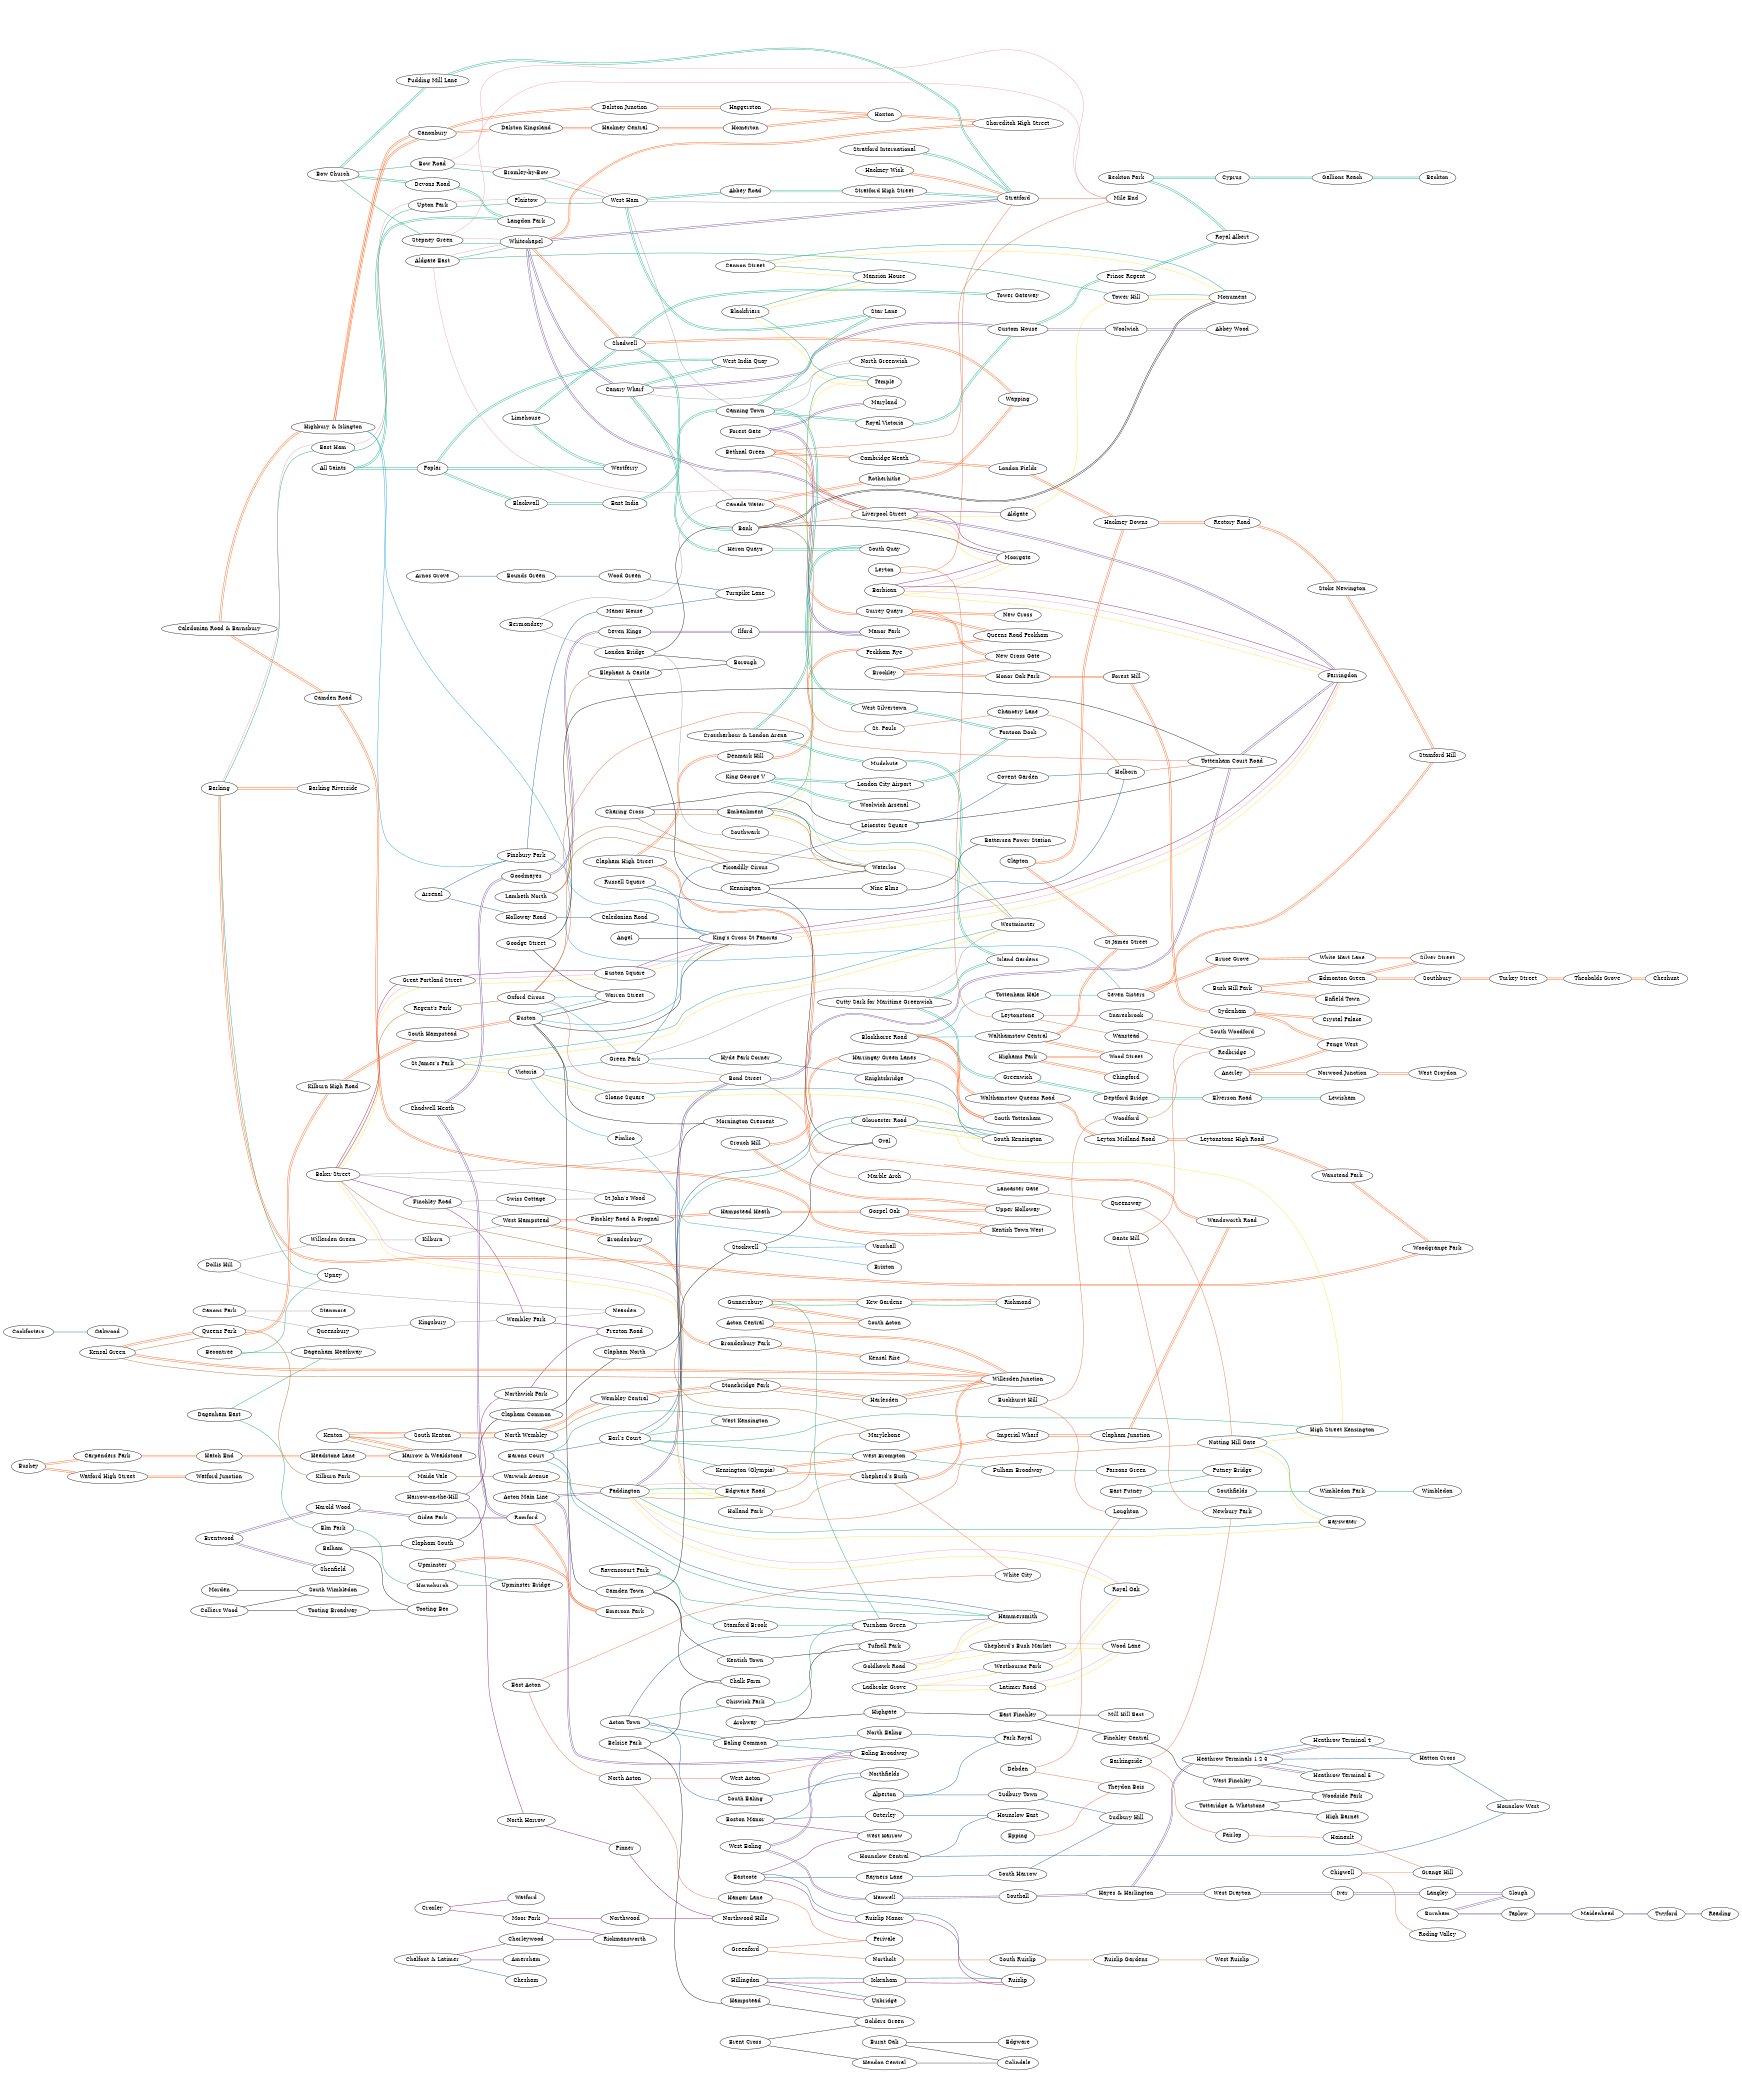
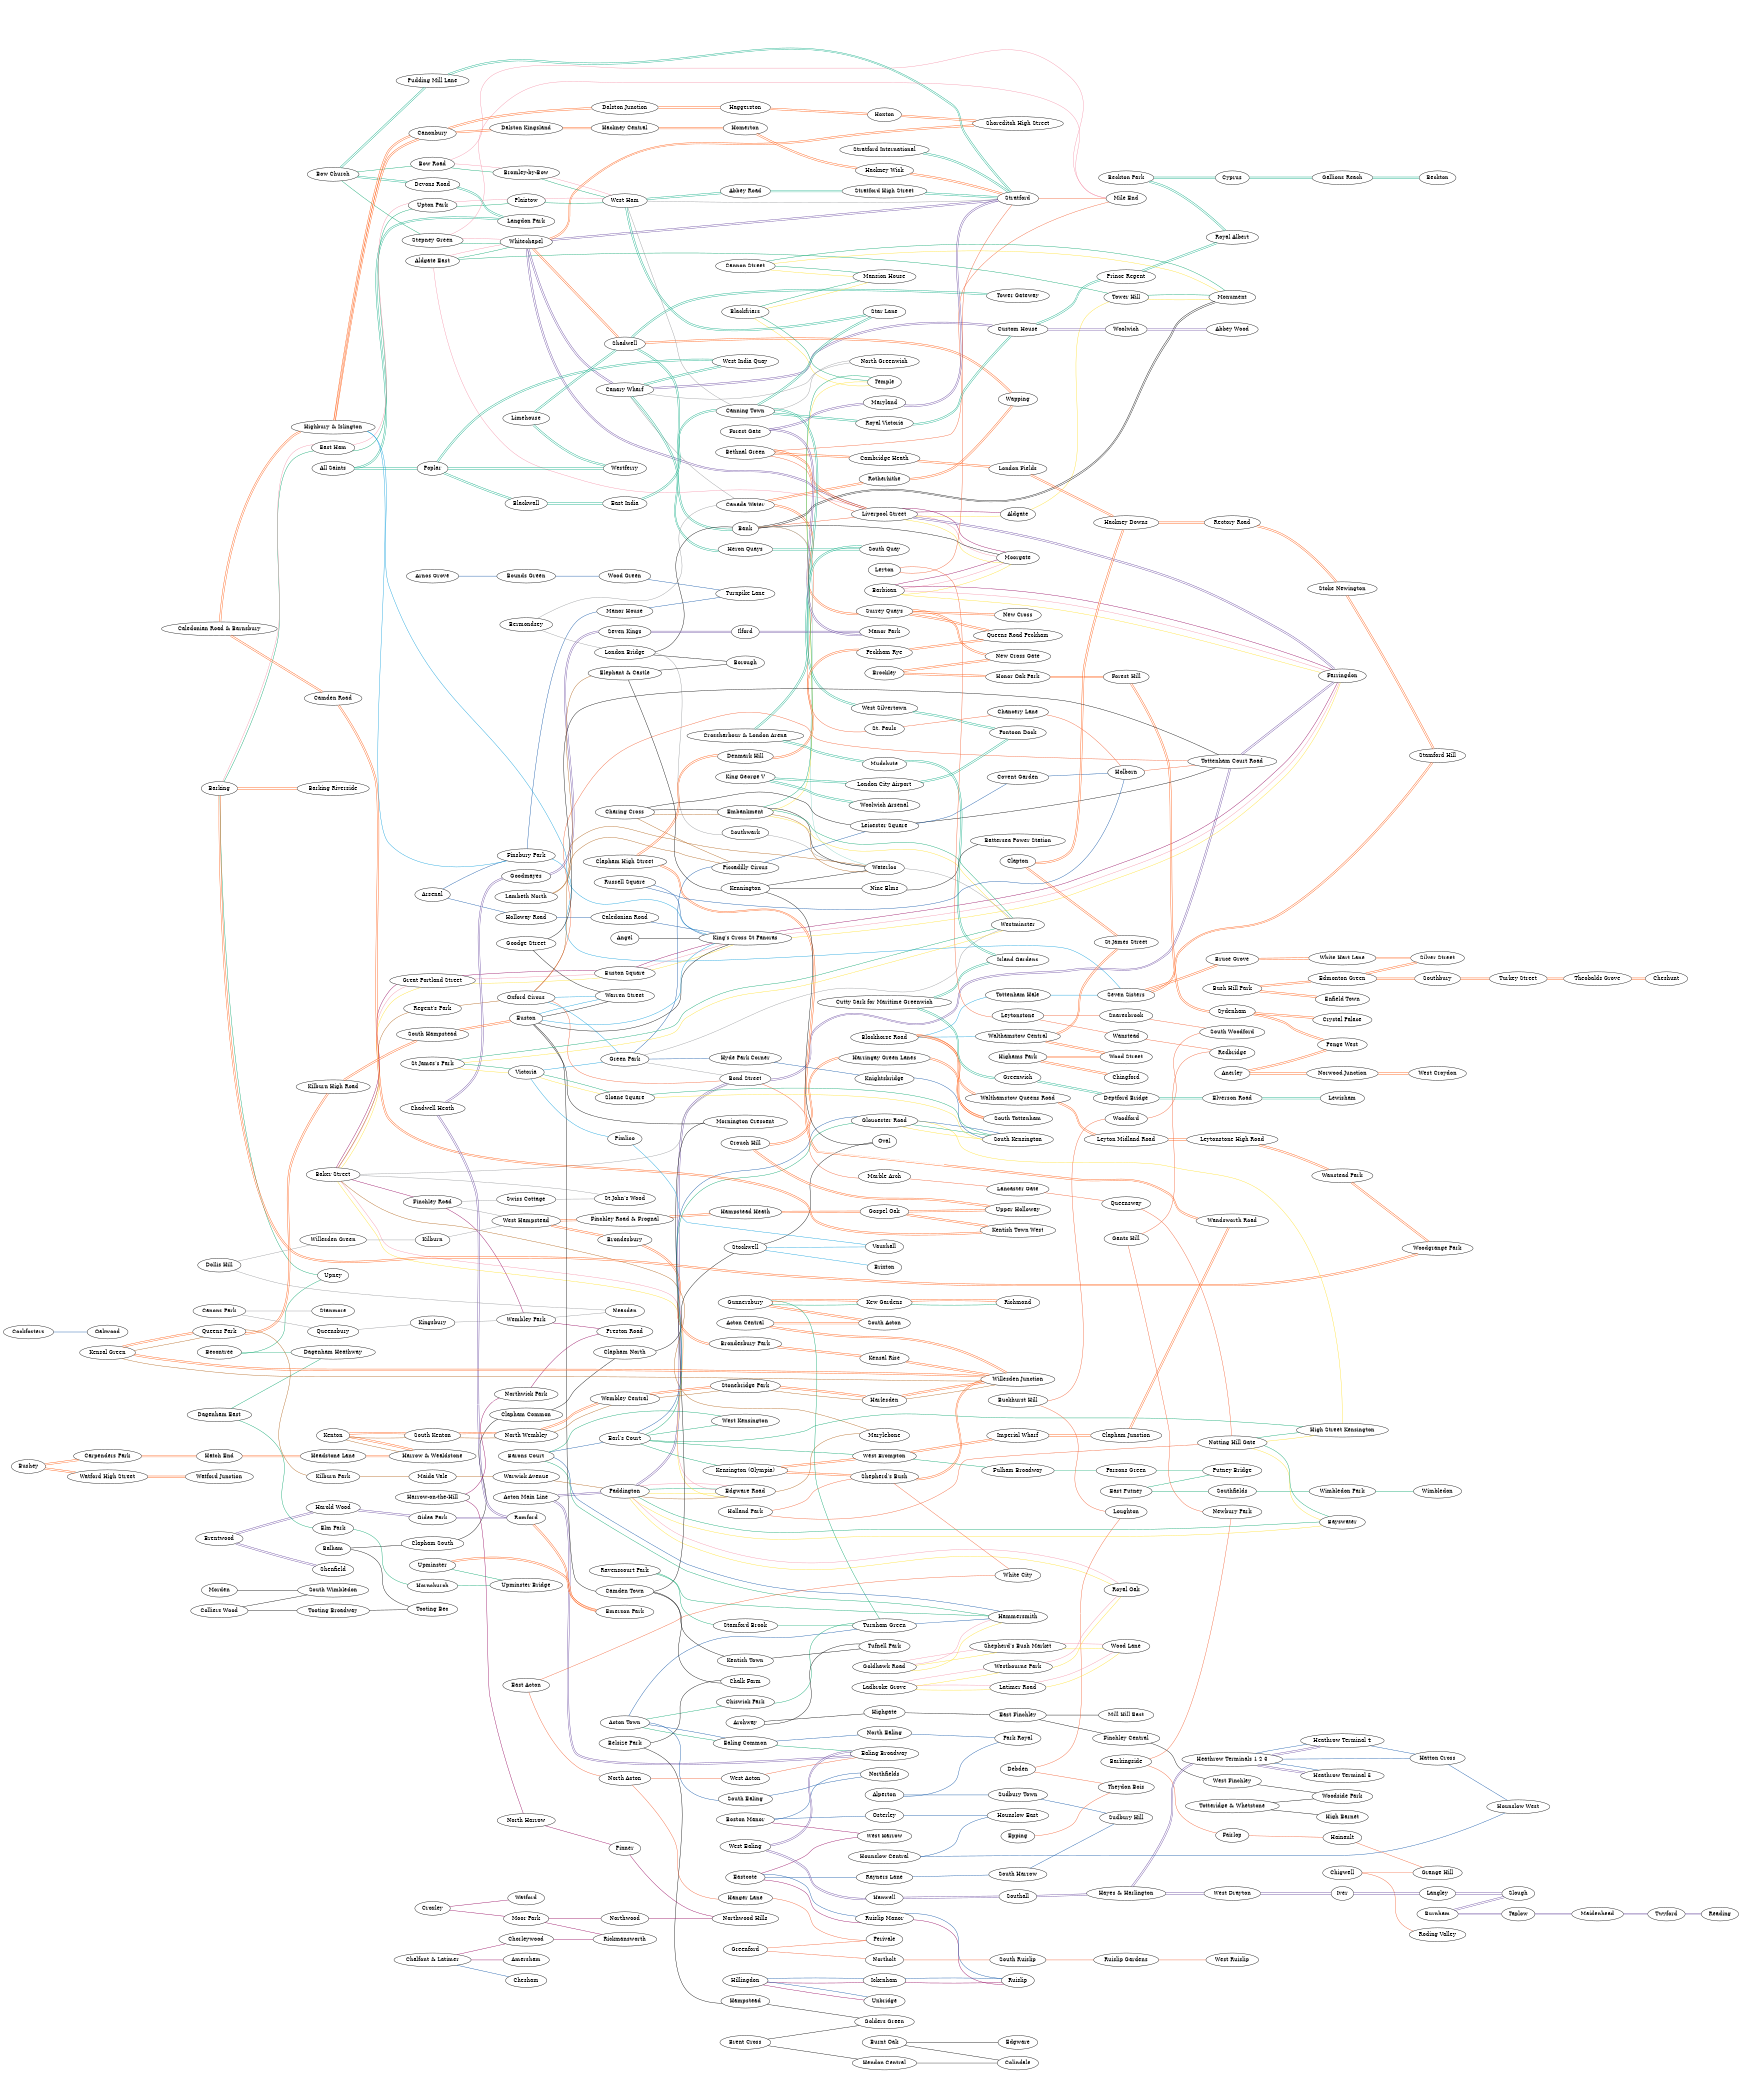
edge "Hoxton" -- "Homerton": now "Hackney Wick" -- "Homerton"
edge "Stratford" -- "Maryland": added
